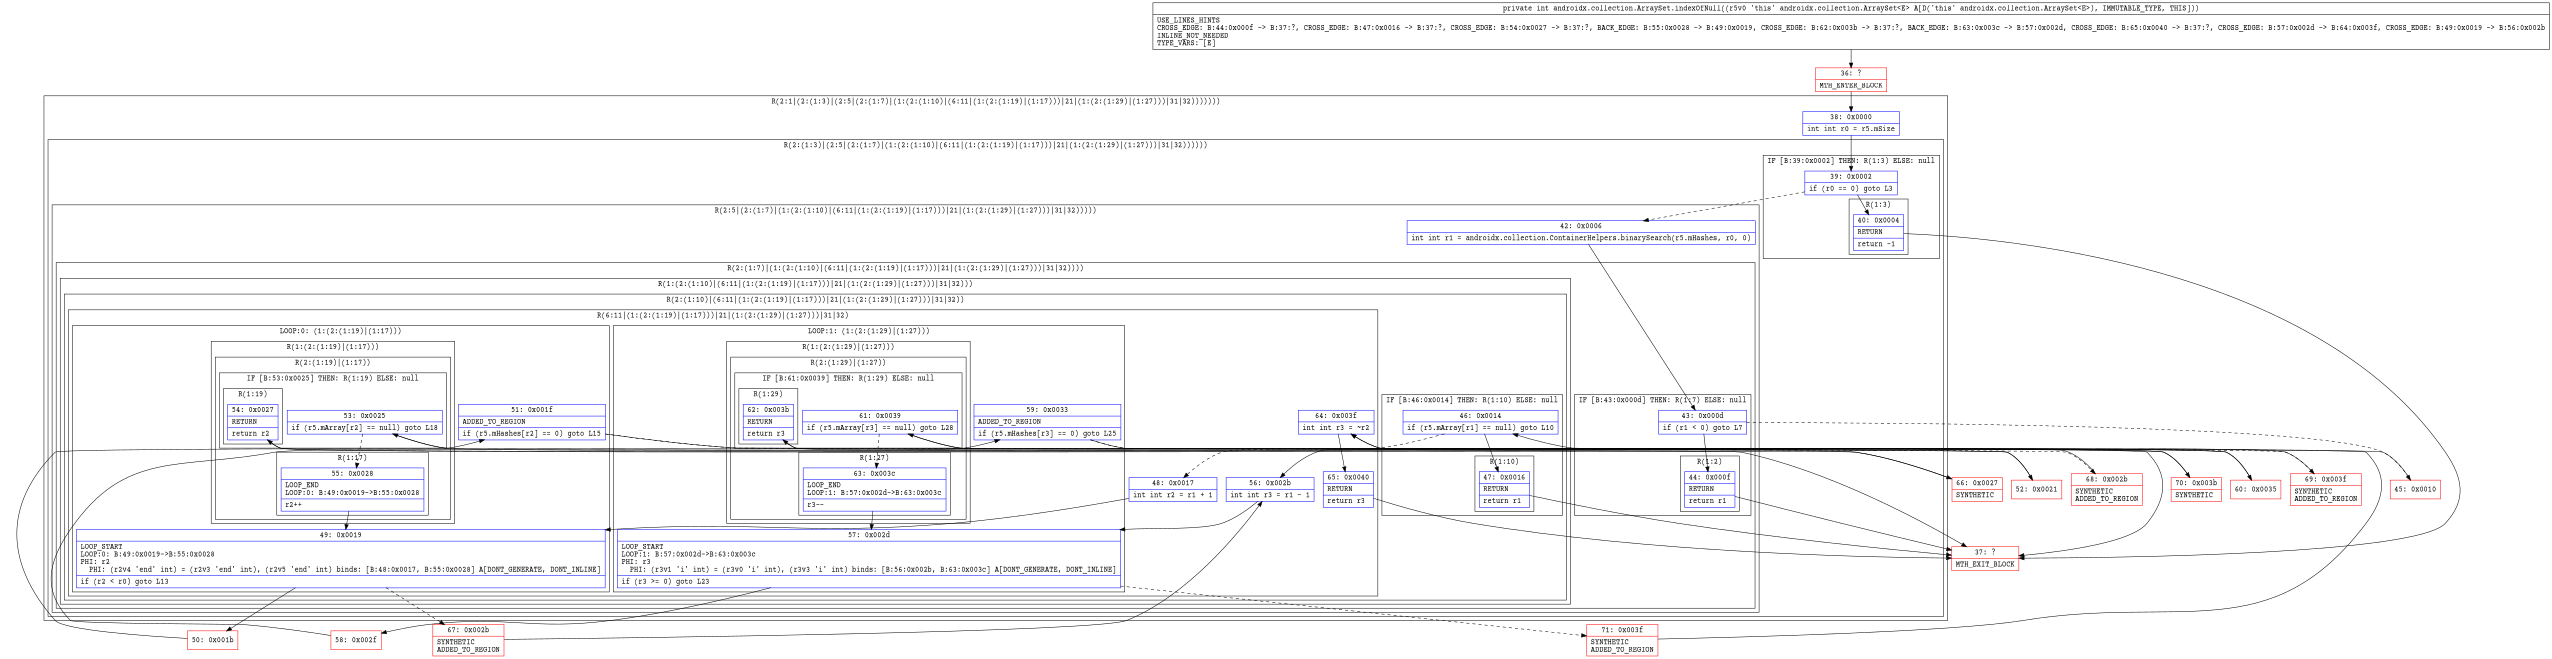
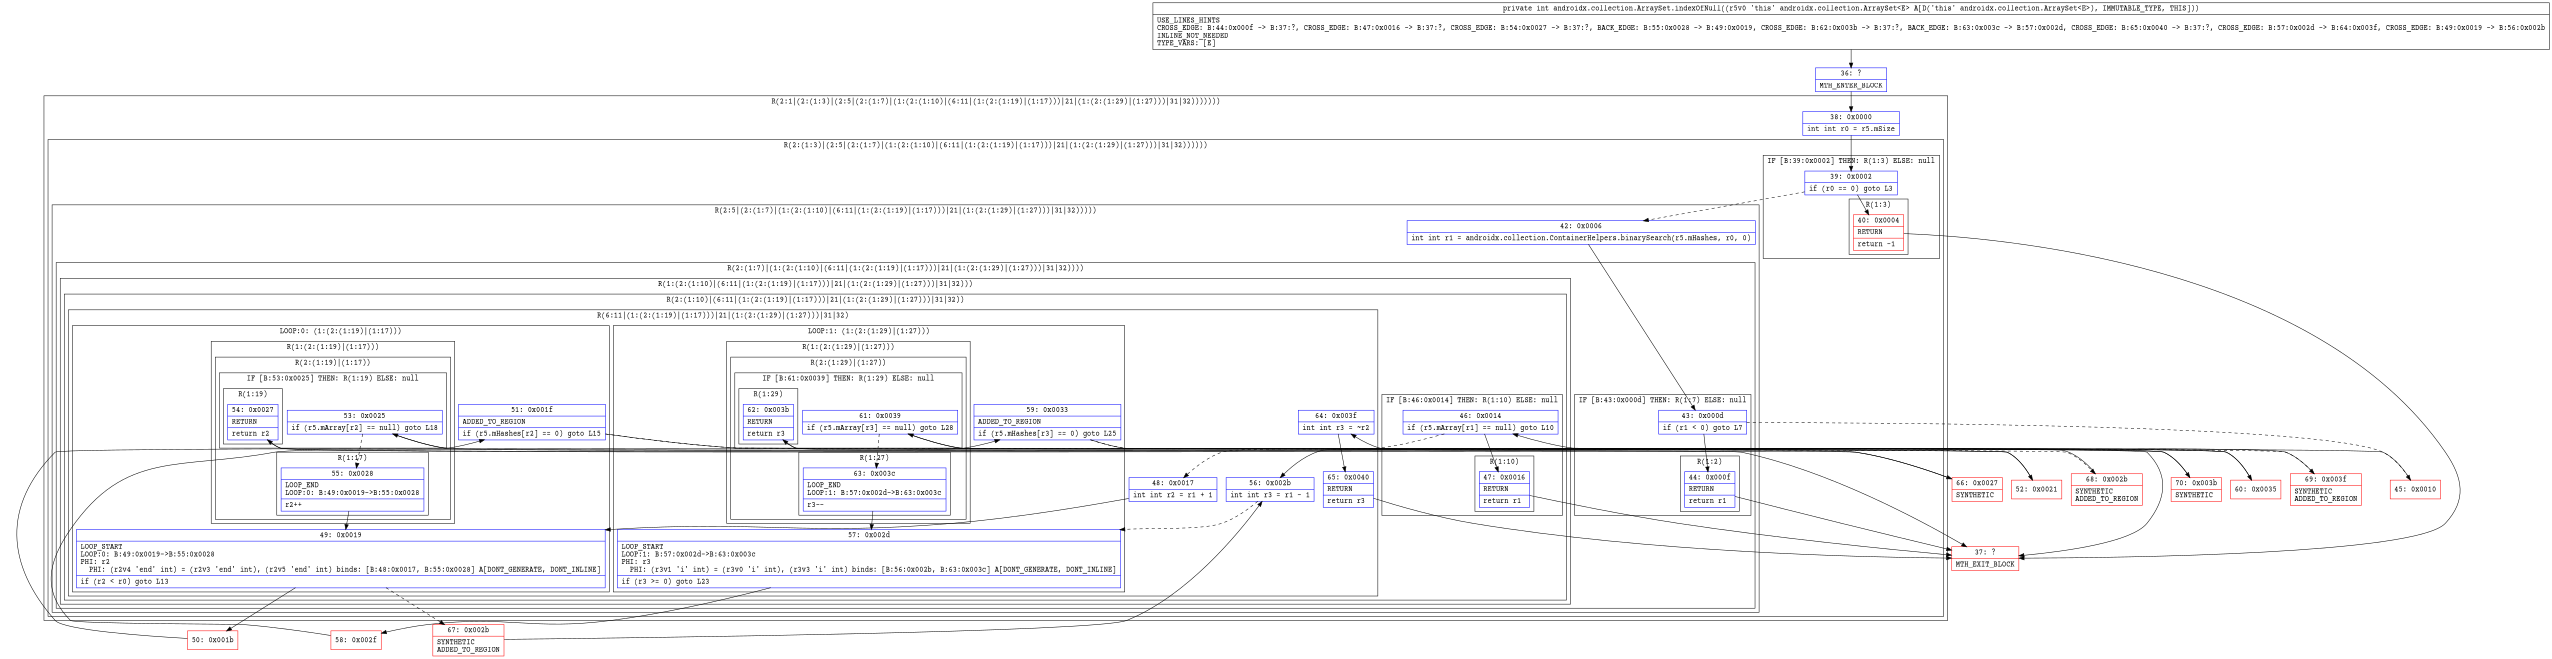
node "36: ?": color red -> blue
node "40: 0x0004": color blue -> red
edge "56: 0x002b" -> "57: 0x002d": style solid -> dashed
node "71: 0x003f": removed
